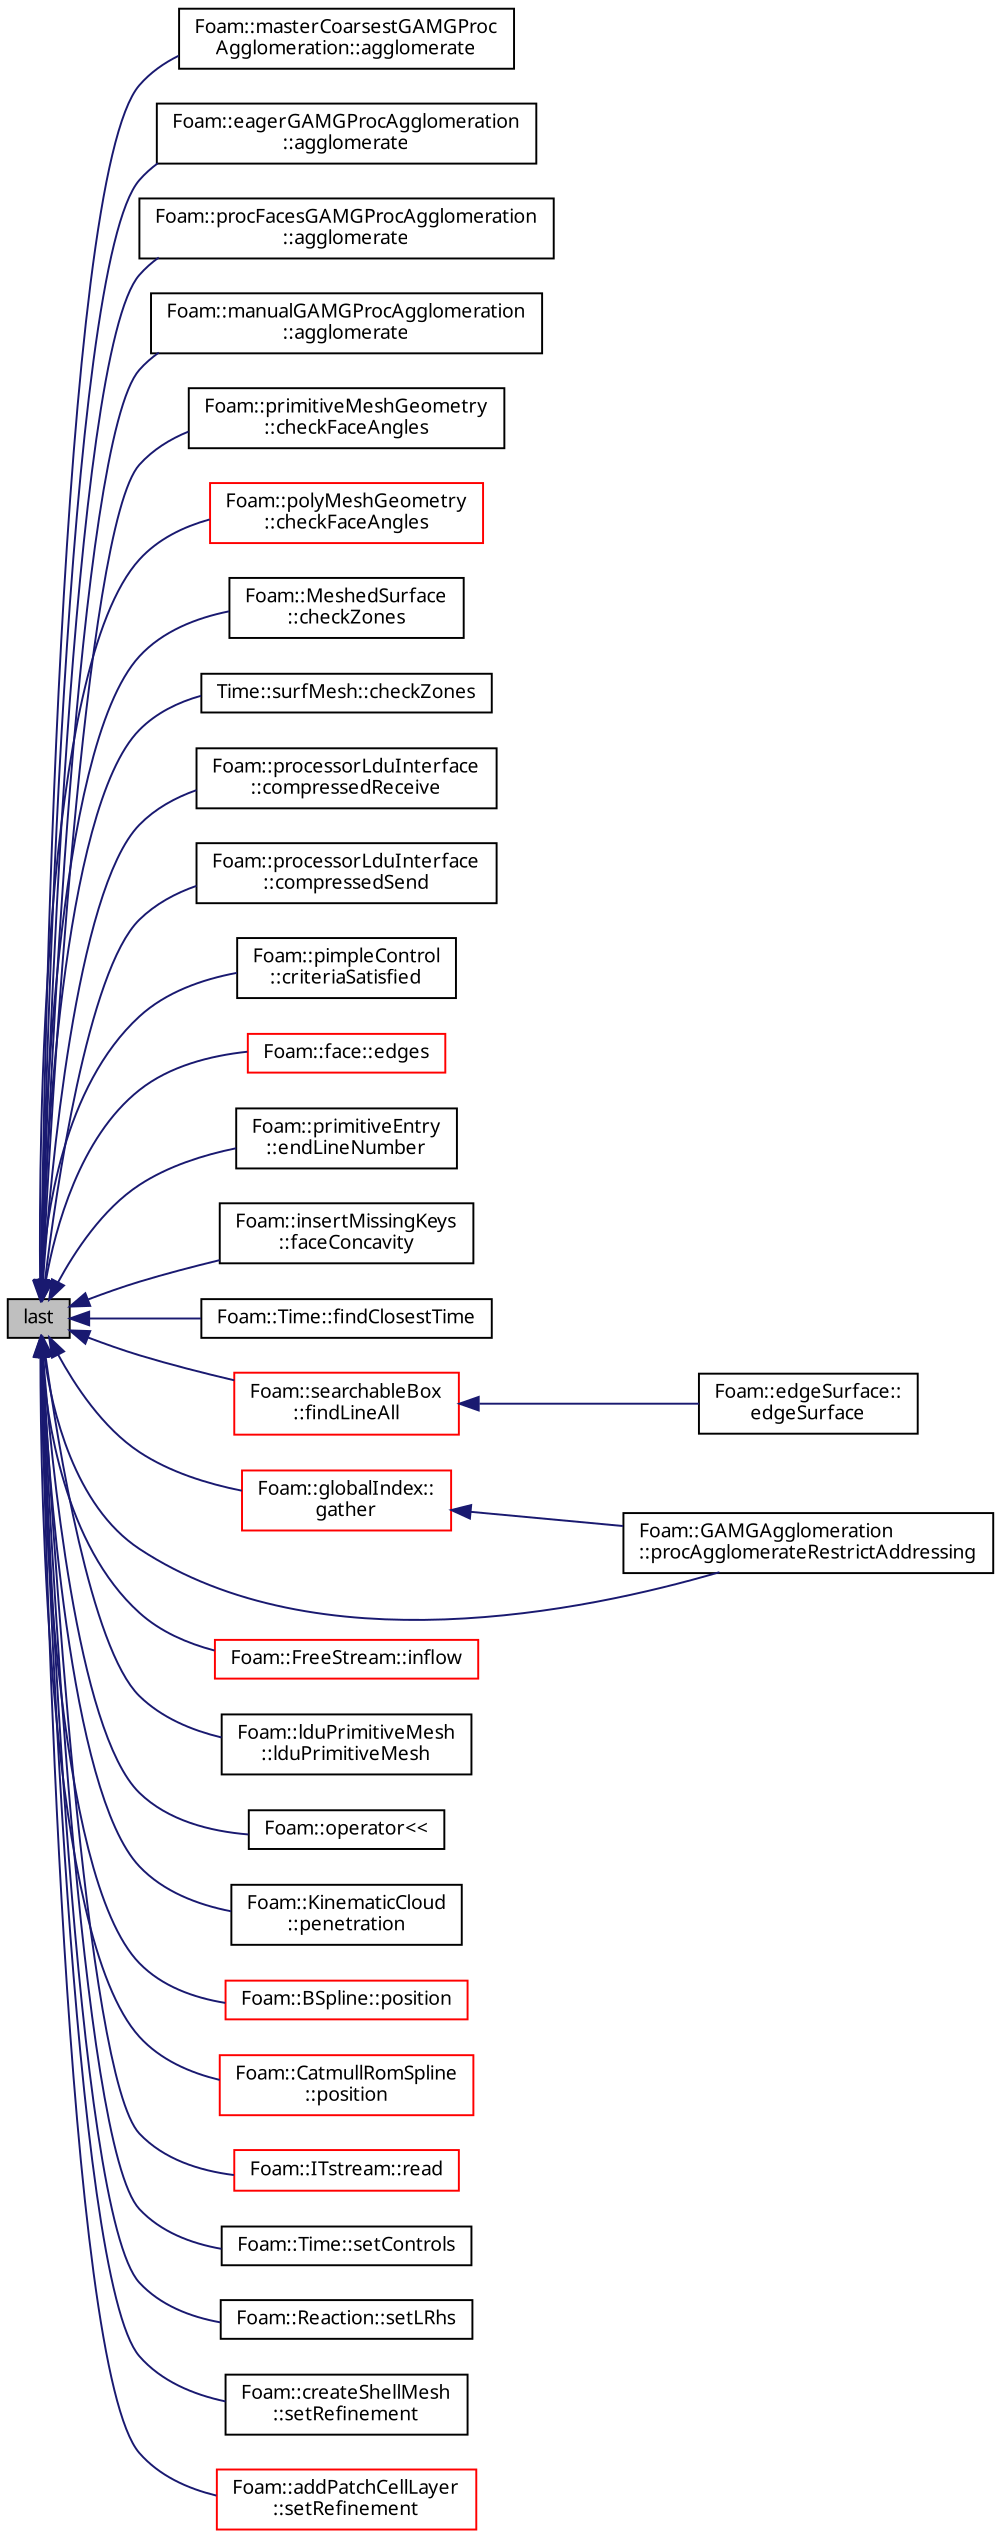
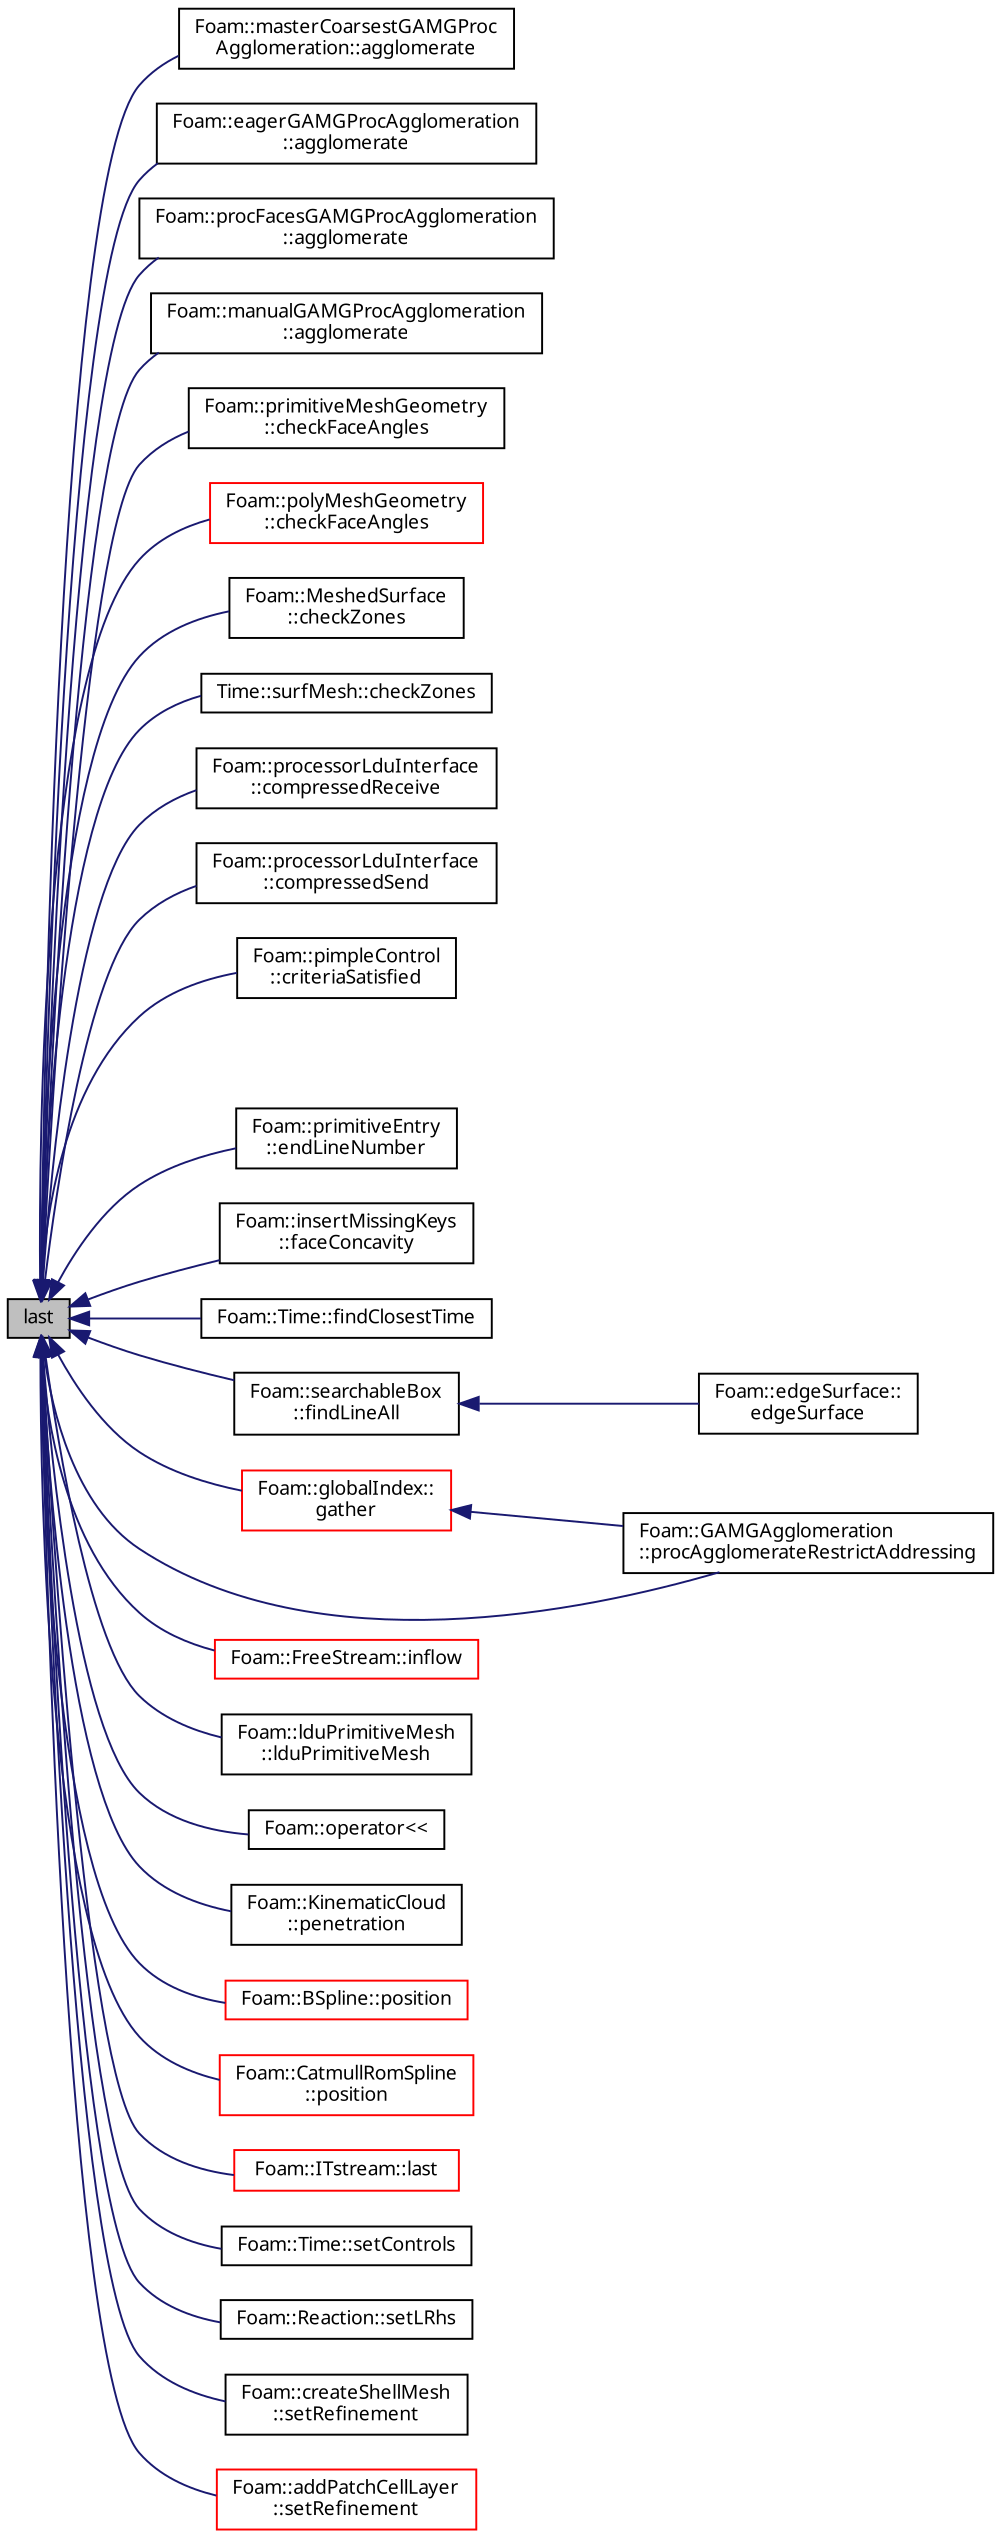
node "Foam::face::edges": removed
node "Foam::searchableBox ::findLineAll": color red -> black
node "Foam::ITstream::read": label "Foam::ITstream::read" -> "Foam::ITstream::last"
